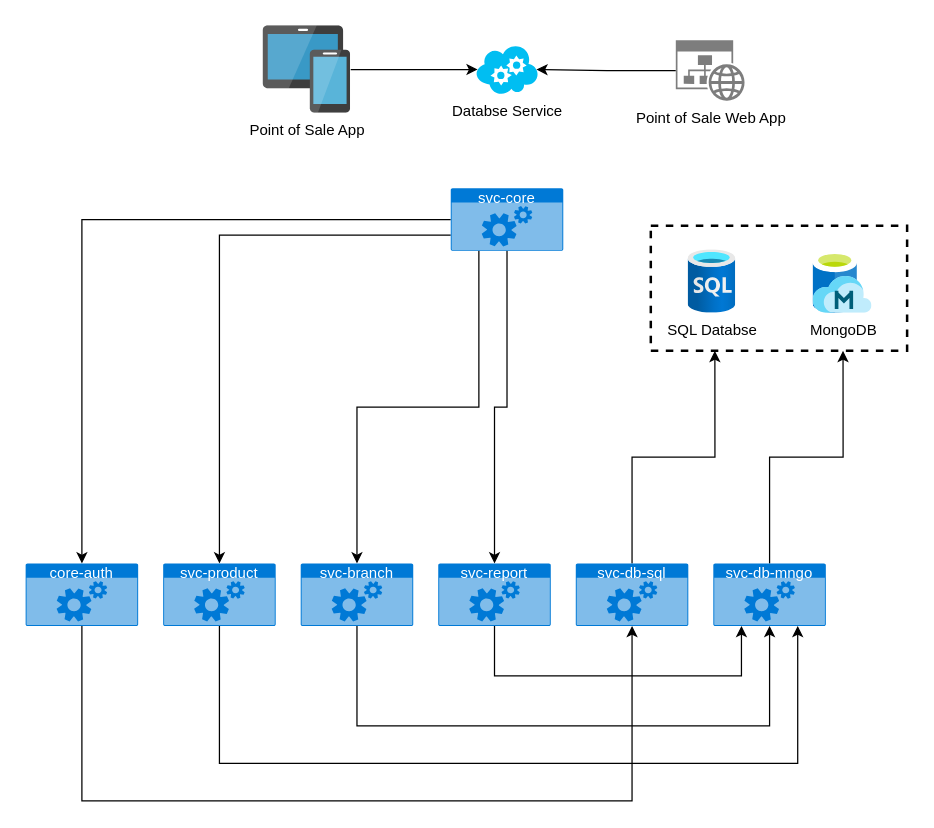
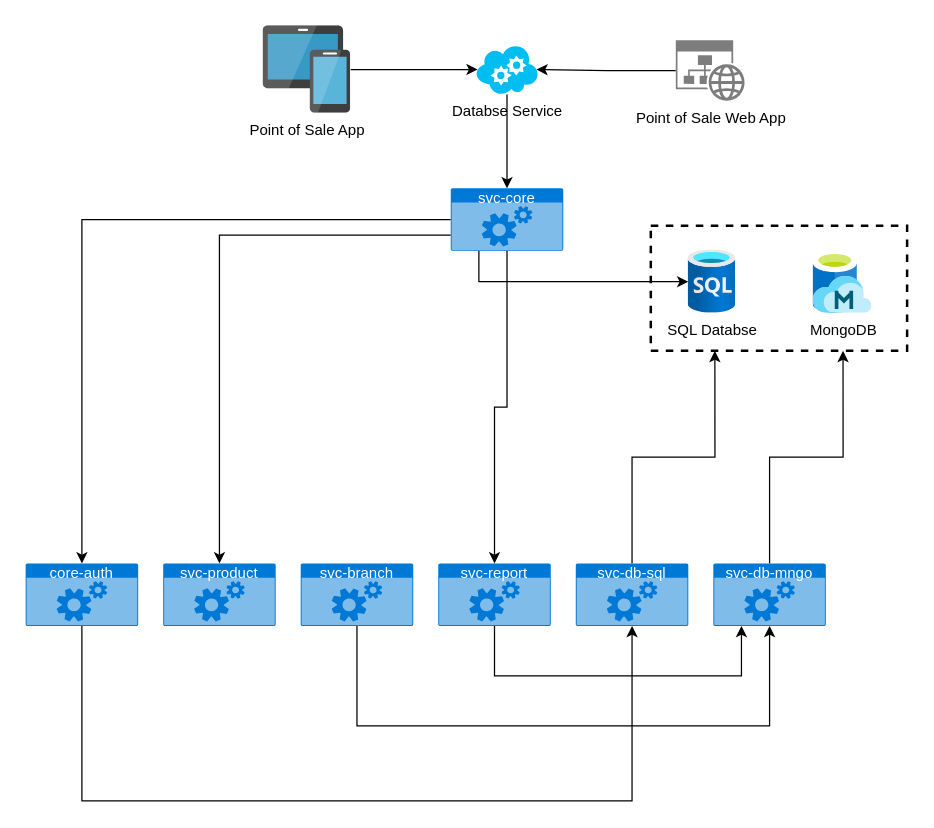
edge "Databse Service" -> "svc-core": added
edge "svc-core" -> "svc-branch": now "svc-core" -> "SQL Databse"
edge "svc-product" -> "svc-db-mngo": removed
